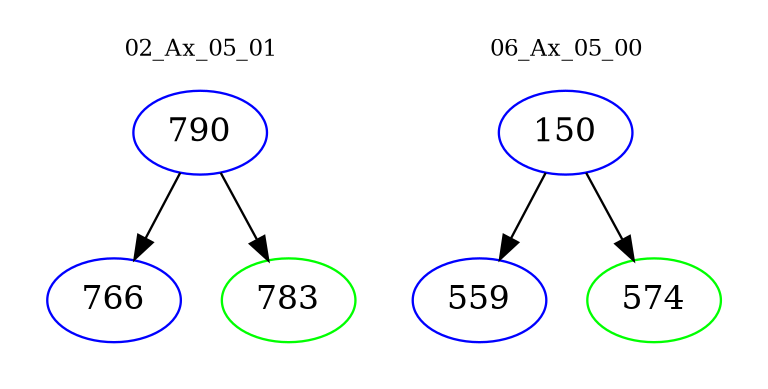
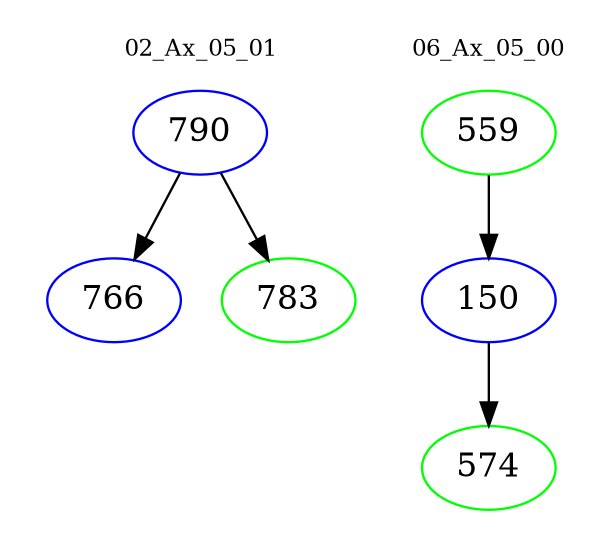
edge "150" -> "559": reversed
node "559": color blue -> green
